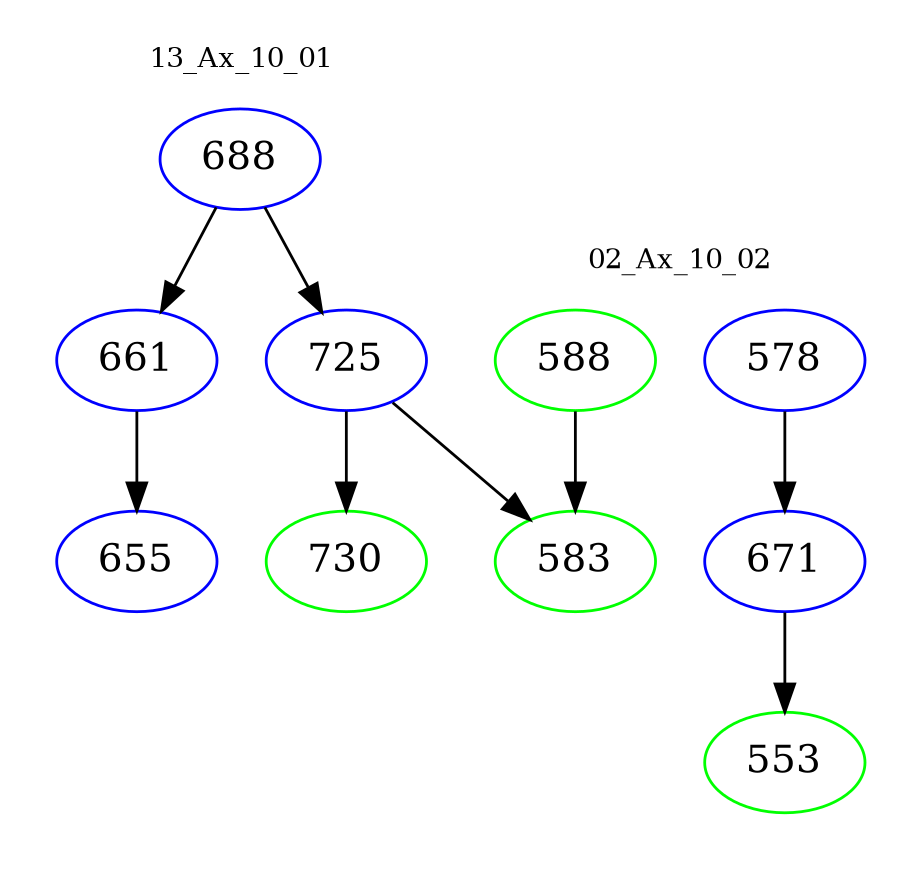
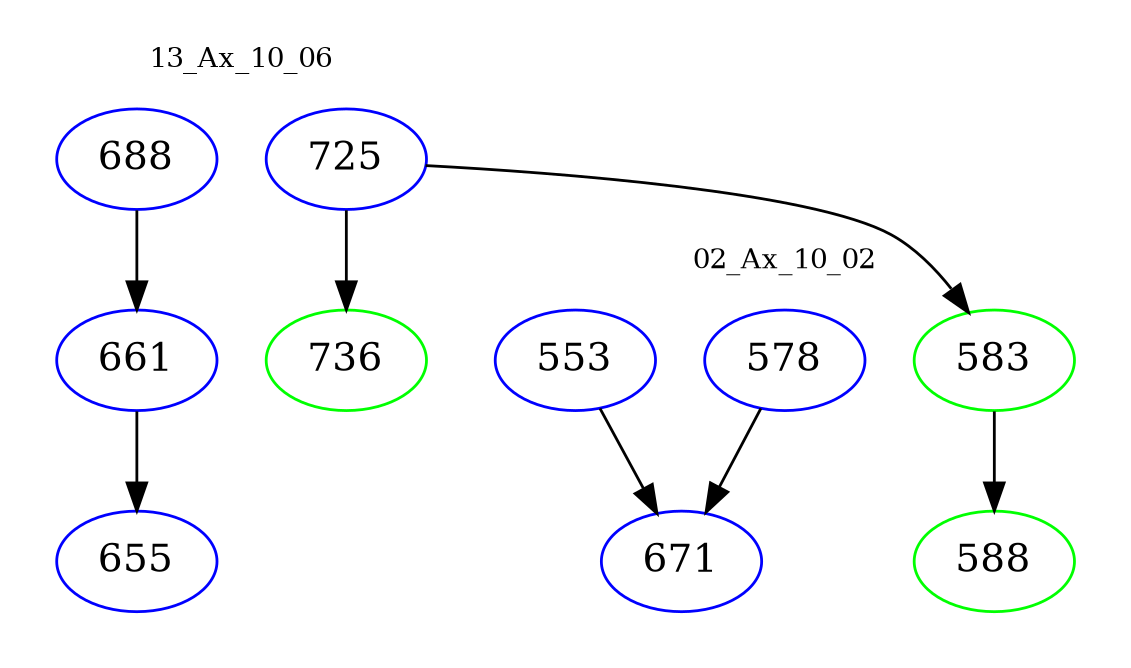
cluster "13_Ax_10_01": label "13_Ax_10_01" -> "13_Ax_10_06"
edge "688" -> "725": removed
edge "588" -> "583": reversed
node "730": label "730" -> "736"
edge "671" -> "553": reversed
node "553": color green -> blue
